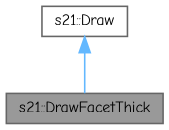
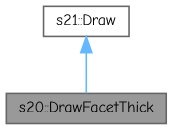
node "s21::DrawFacetThick": label "s21::DrawFacetThick" -> "s20::DrawFacetThick"
